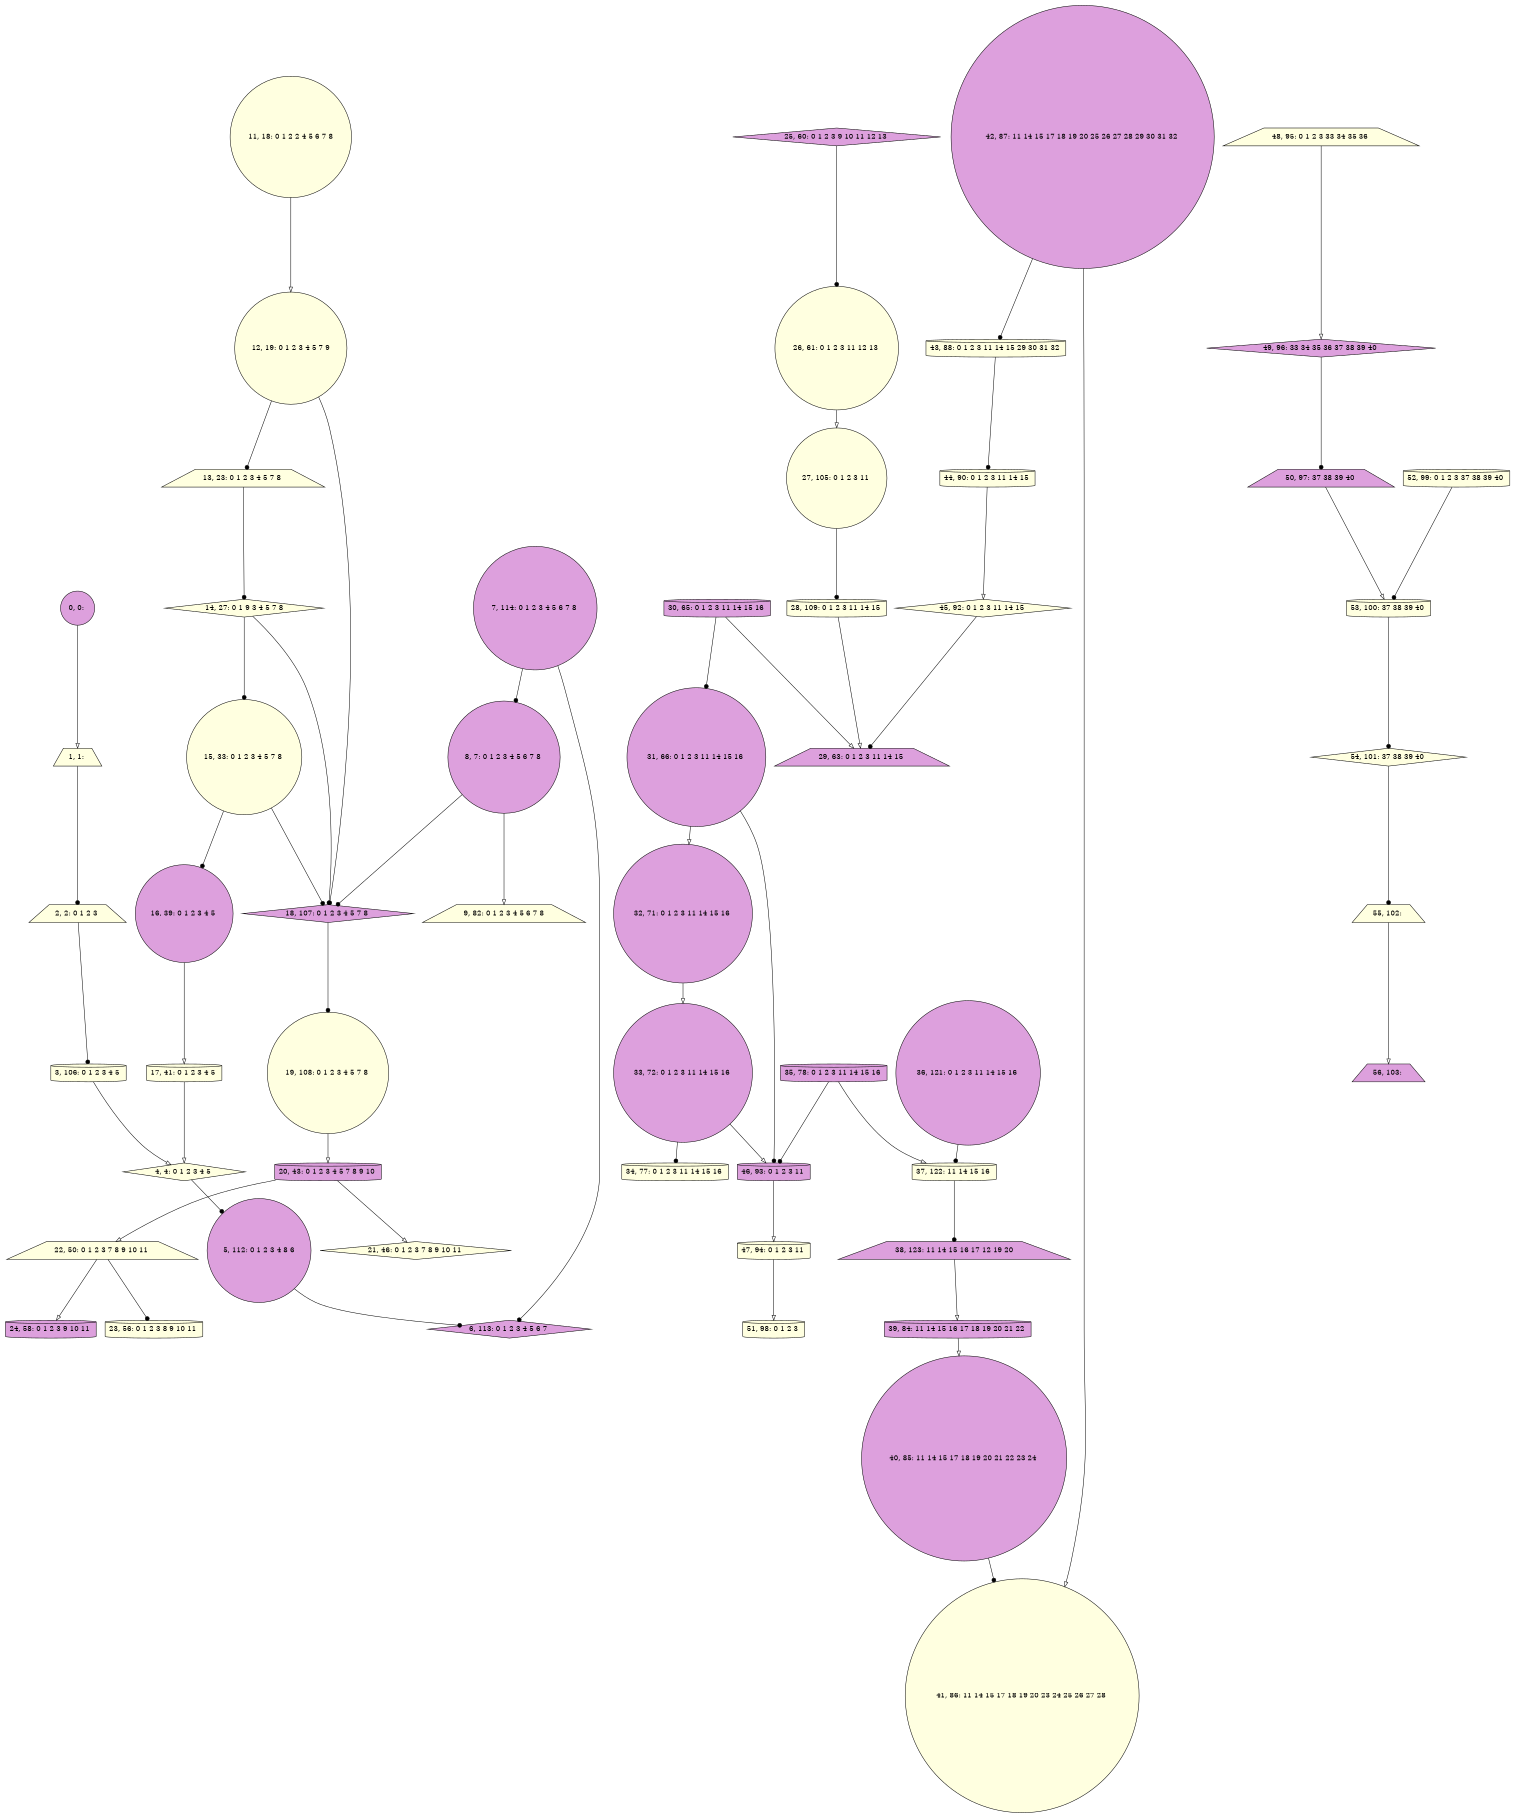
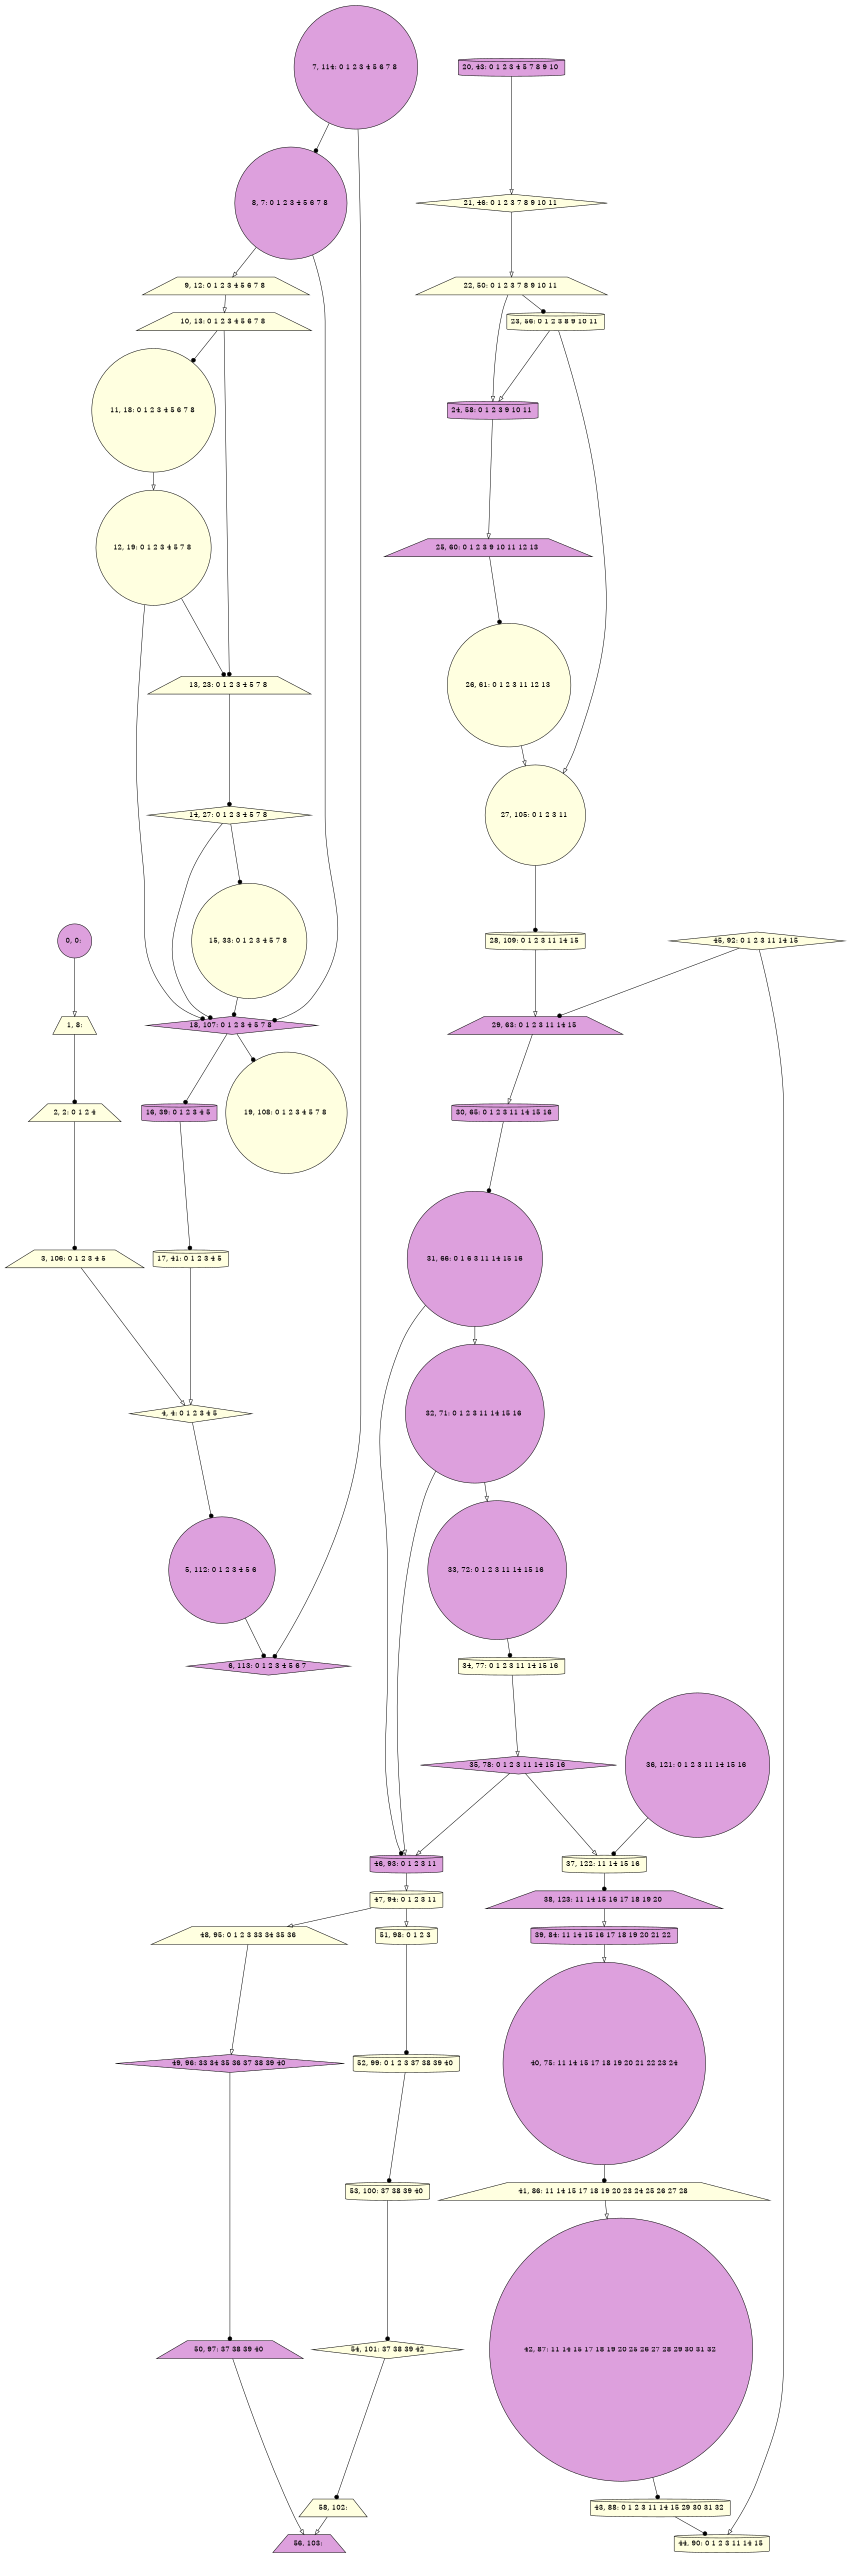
node "11, 18: 0 1 2 2 4 5 6 7 8": label "11, 18: 0 1 2 2 4 5 6 7 8" -> "11, 18: 0 1 2 3 4 5 6 7 8"
node "25, 60: 0 1 2 3 9 10 11 12 13": shape diamond -> trapezium
node "10, 13: 0 1 2 3 4 5 6 7 8": added
node "12, 19: 0 1 2 3 4 5 7 9": label "12, 19: 0 1 2 3 4 5 7 9" -> "12, 19: 0 1 2 3 4 5 7 8"
edge "23, 56: 0 1 2 3 8 9 10 11" -> "24, 58: 0 1 2 3 9 10 11": added
edge "24, 58: 0 1 2 3 9 10 11" -> "25, 60: 0 1 2 3 9 10 11 12 13": added
edge "44, 90: 0 1 2 3 11 14 15" -> "45, 92: 0 1 2 3 11 14 15": reversed
edge "50, 97: 37 38 39 40" -> "53, 100: 37 38 39 40": now "50, 97: 37 38 39 40" -> "56, 103:"
edge "23, 56: 0 1 2 3 8 9 10 11" -> "27, 105: 0 1 2 3 11": added
node "14, 27: 0 1 9 3 4 5 7 8": label "14, 27: 0 1 9 3 4 5 7 8" -> "14, 27: 0 1 2 3 4 5 7 8"
edge "30, 65: 0 1 2 3 11 14 15 16" -> "29, 63: 0 1 2 3 11 14 15": reversed
node "1, 1:": label "1, 1:" -> "1, 8:"
node "31, 66: 0 1 2 3 11 14 15 16": label "31, 66: 0 1 2 3 11 14 15 16" -> "31, 66: 0 1 6 3 11 14 15 16"
node "54, 101: 37 38 39 40": label "54, 101: 37 38 39 40" -> "54, 101: 37 38 39 42"
edge "15, 33: 0 1 2 3 4 5 7 8" -> "16, 39: 0 1 2 3 4 5": now "18, 107: 0 1 2 3 4 5 7 8" -> "16, 39: 0 1 2 3 4 5"
node "2, 2: 0 1 2 3": label "2, 2: 0 1 2 3" -> "2, 2: 0 1 2 4"
node "16, 39: 0 1 2 3 4 5": shape circle -> cylinder
node "9, 82: 0 1 2 3 4 5 6 7 8": label "9, 82: 0 1 2 3 4 5 6 7 8" -> "9, 12: 0 1 2 3 4 5 6 7 8"
node "55, 102:": label "55, 102:" -> "58, 102:"
edge "42, 87: 11 14 15 17 18 19 20 25 26 27 28 29 30 31 32" -> "41, 86: 11 14 15 17 18 19 20 23 24 25 26 27 28": reversed
edge "16, 39: 0 1 2 3 4 5" -> "17, 41: 0 1 2 3 4 5": arrowhead onormal -> dot
node "3, 106: 0 1 2 3 4 5": shape cylinder -> trapezium
node "35, 78: 0 1 2 3 11 14 15 16": shape cylinder -> diamond
edge "35, 78: 0 1 2 3 11 14 15 16" -> "46, 93: 0 1 2 3 11": arrowhead dot -> onormal
edge "33, 72: 0 1 2 3 11 14 15 16" -> "46, 93: 0 1 2 3 11": now "32, 71: 0 1 2 3 11 14 15 16" -> "46, 93: 0 1 2 3 11"
edge "19, 108: 0 1 2 3 4 5 7 8" -> "20, 43: 0 1 2 3 4 5 7 8 9 10": removed
edge "20, 43: 0 1 2 3 4 5 7 8 9 10" -> "22, 50: 0 1 2 3 7 8 9 10 11": now "21, 46: 0 1 2 3 7 8 9 10 11" -> "22, 50: 0 1 2 3 7 8 9 10 11"
node "5, 112: 0 1 2 3 4 8 6": label "5, 112: 0 1 2 3 4 8 6" -> "5, 112: 0 1 2 3 4 5 6"
node "38, 123: 11 14 15 16 17 12 19 20": label "38, 123: 11 14 15 16 17 12 19 20" -> "38, 123: 11 14 15 16 17 18 19 20"
node "40, 85: 11 14 15 17 18 19 20 21 22 23 24": label "40, 85: 11 14 15 17 18 19 20 21 22 23 24" -> "40, 75: 11 14 15 17 18 19 20 21 22 23 24"
node "41, 86: 11 14 15 17 18 19 20 23 24 25 26 27 28": shape circle -> trapezium
edge "34, 77: 0 1 2 3 11 14 15 16" -> "35, 78: 0 1 2 3 11 14 15 16": added
edge "47, 94: 0 1 2 3 11" -> "48, 95: 0 1 2 3 33 34 35 36": added
edge "51, 98: 0 1 2 3" -> "52, 99: 0 1 2 3 37 38 39 40": added
